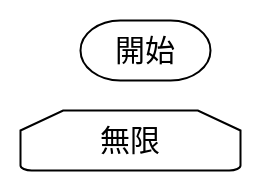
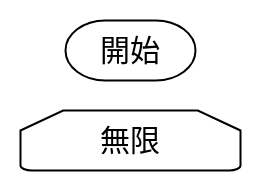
node "開始": moved (146, 51) -> (131, 51)
